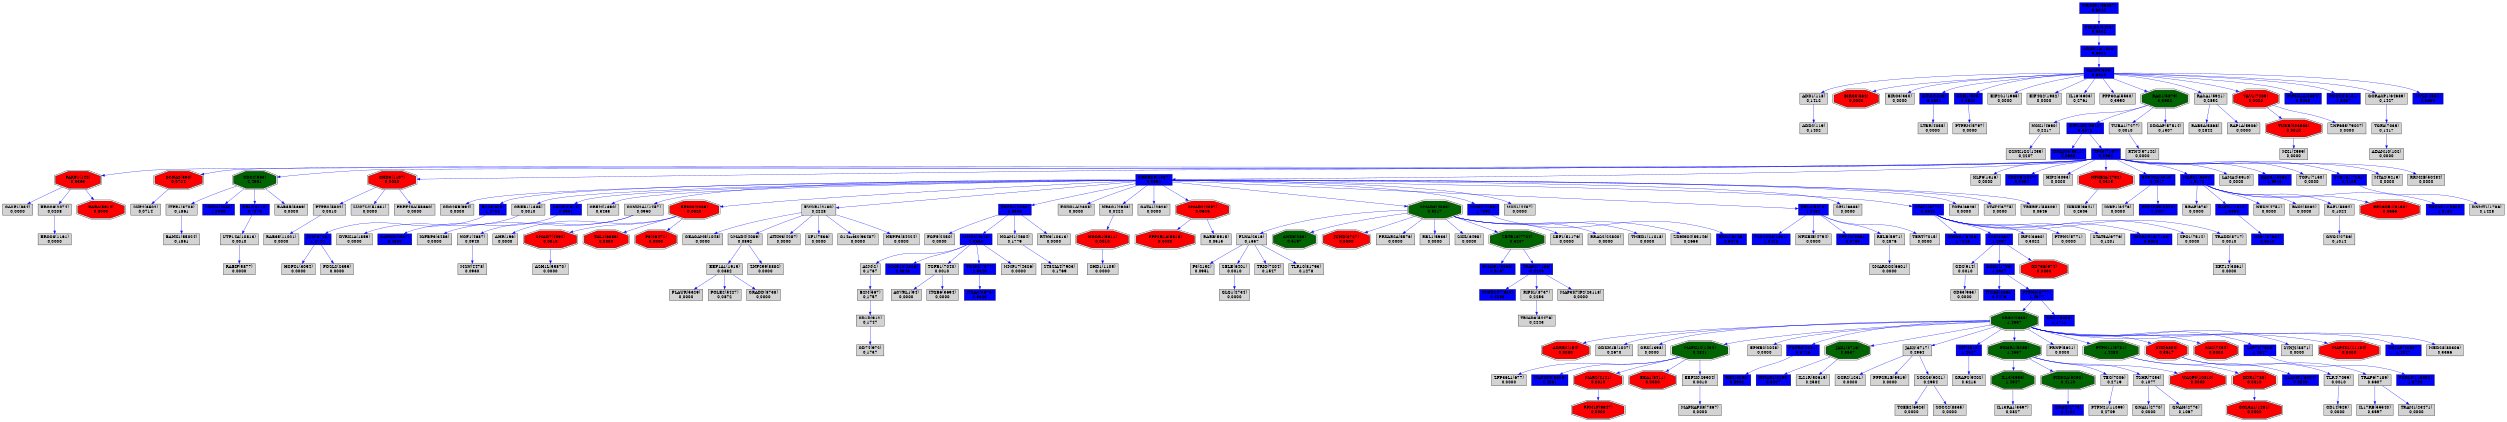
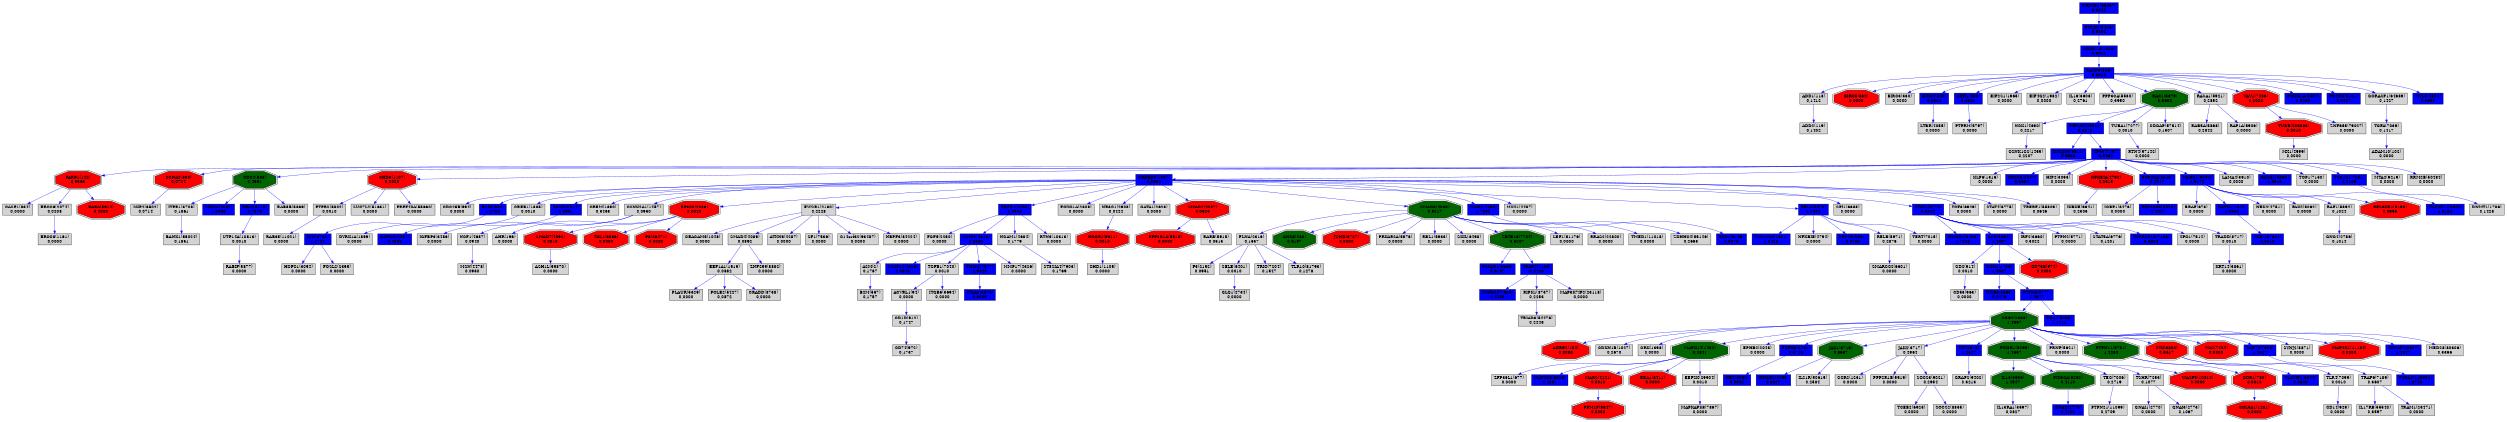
edge "B2M(567) 0,1757" -> "CD1D(912) 0,1747": now "ACVRL1(94) 0,0000" -> "CD1D(912) 0,1747"
